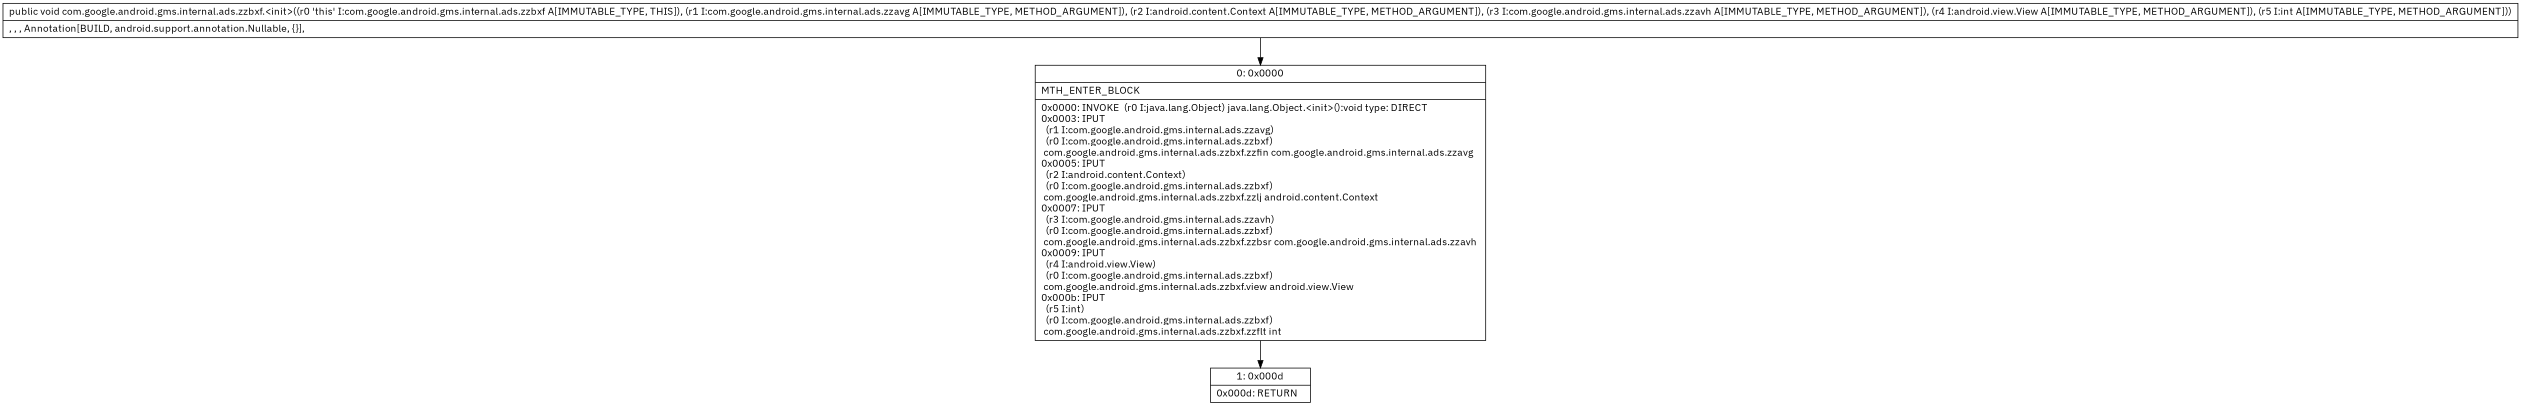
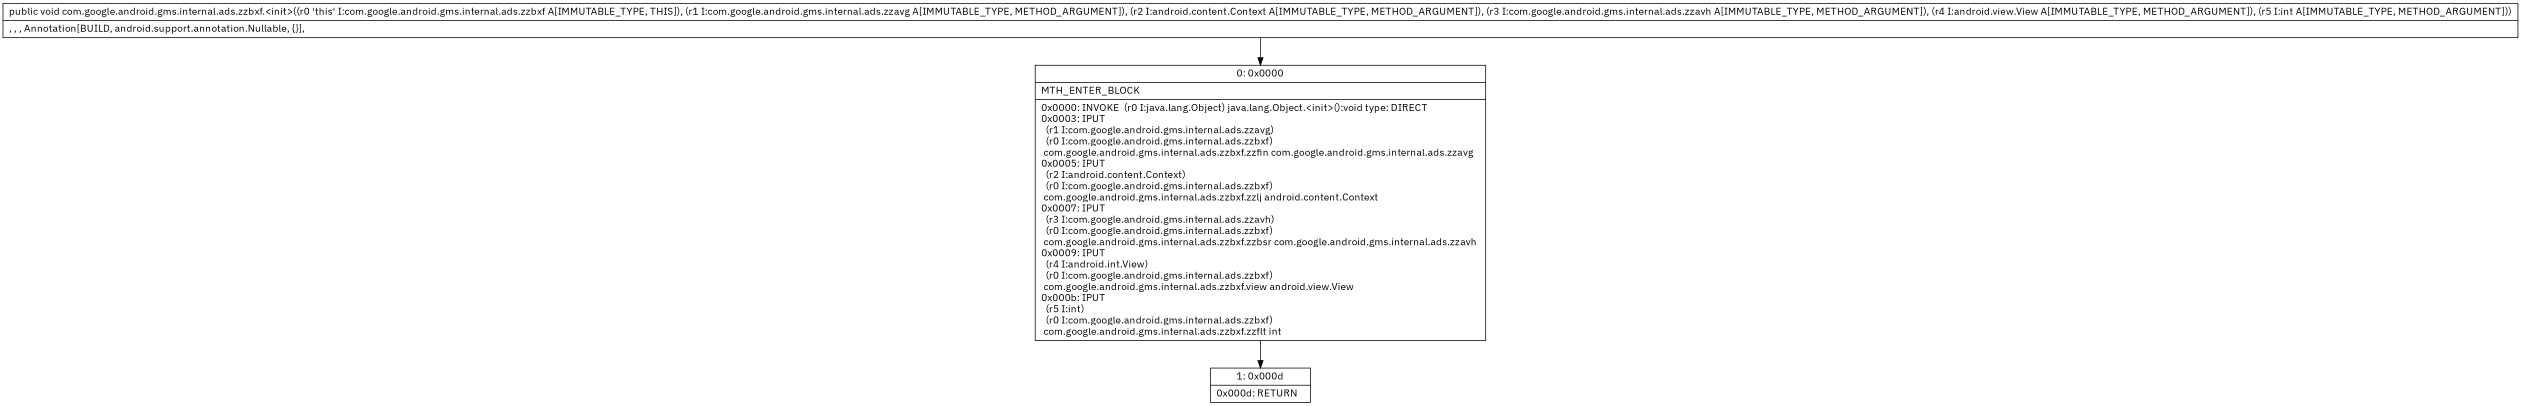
node "0: 0x0000": text "(r4 I:android.view.View)" -> "(r4 I:android.int.View)"
